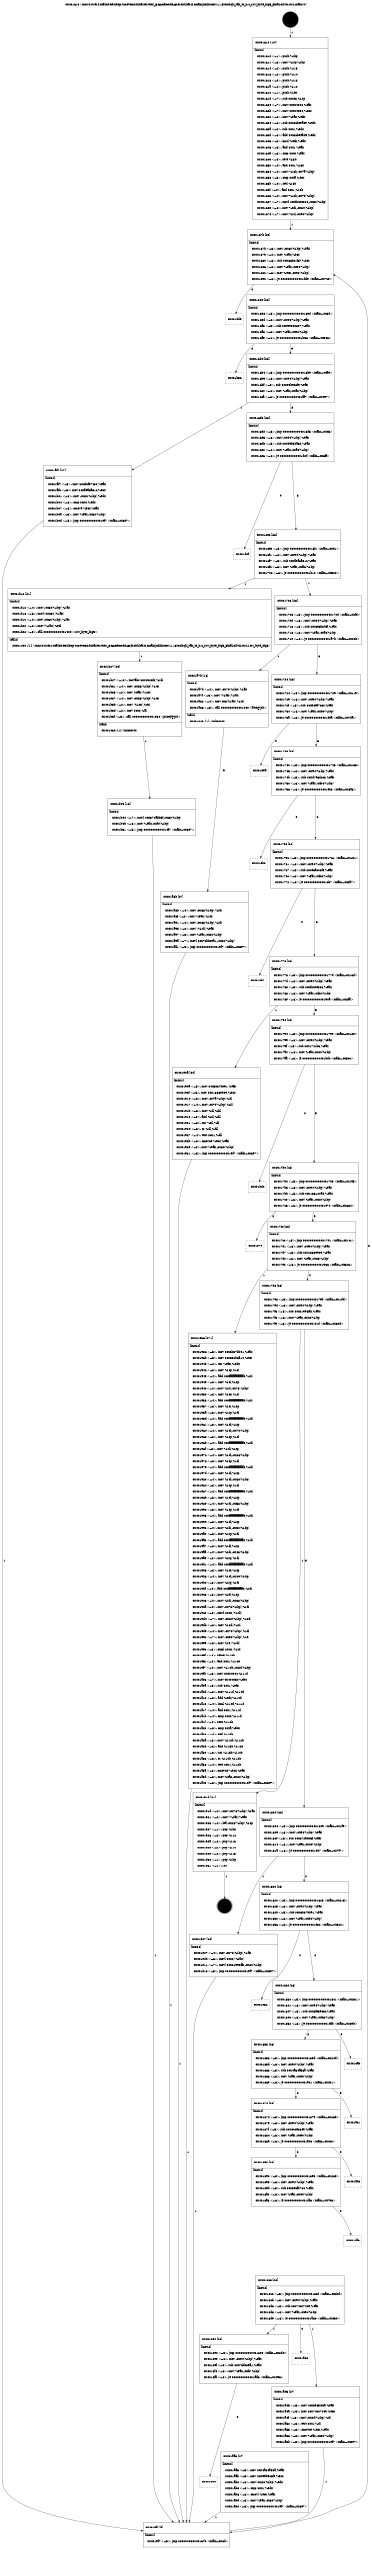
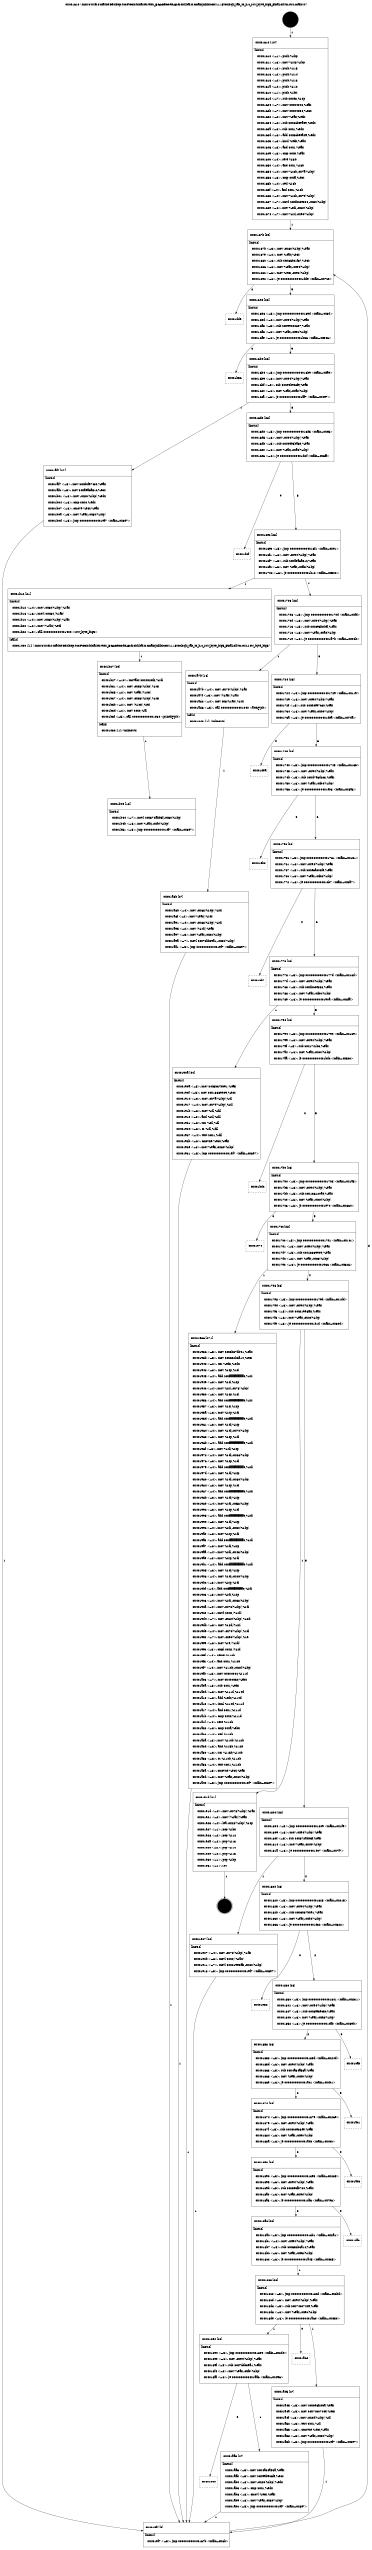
edge "0x40167b [29]" -> "0x401698 [28]": added, label "9"
edge "0x401a7b [16]" -> "0x401a8b [27]": label " 9" -> " 1"
edge "0x401b44 [18]" -> "0x401ef7 [5]": removed, label "1"
node "0x4018ac [28]": added
edge "0x4018e4 [28]" -> "0x401aa6 [27]": added, label "1"
